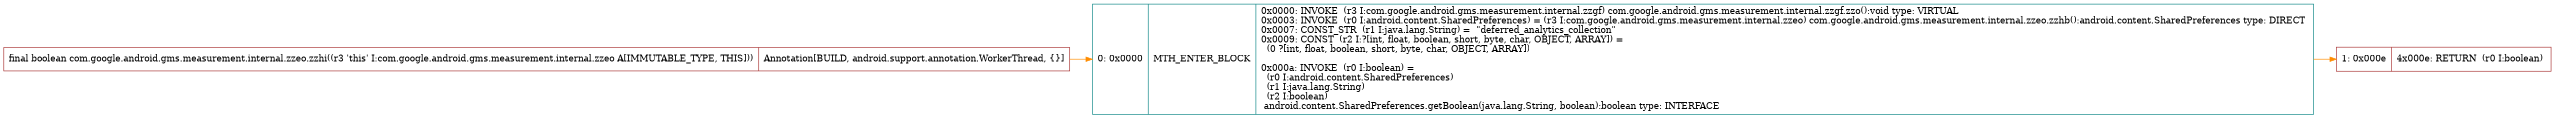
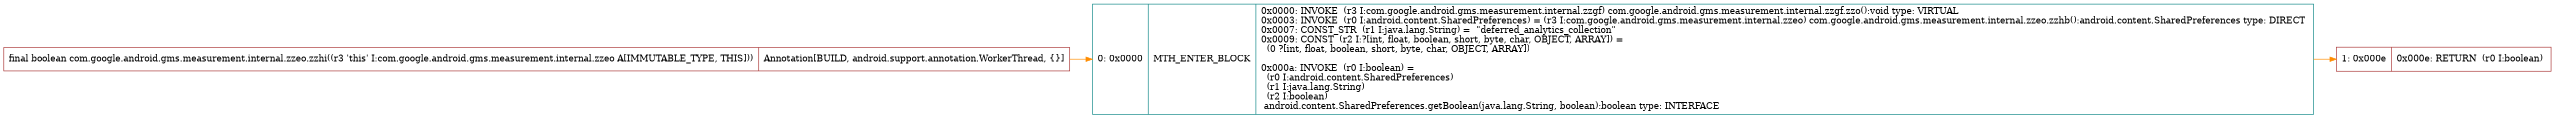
node "1: 0x000e": text "4x000e: RETURN  (r0 I:boolean)" -> "0x000e: RETURN  (r0 I:boolean)"
